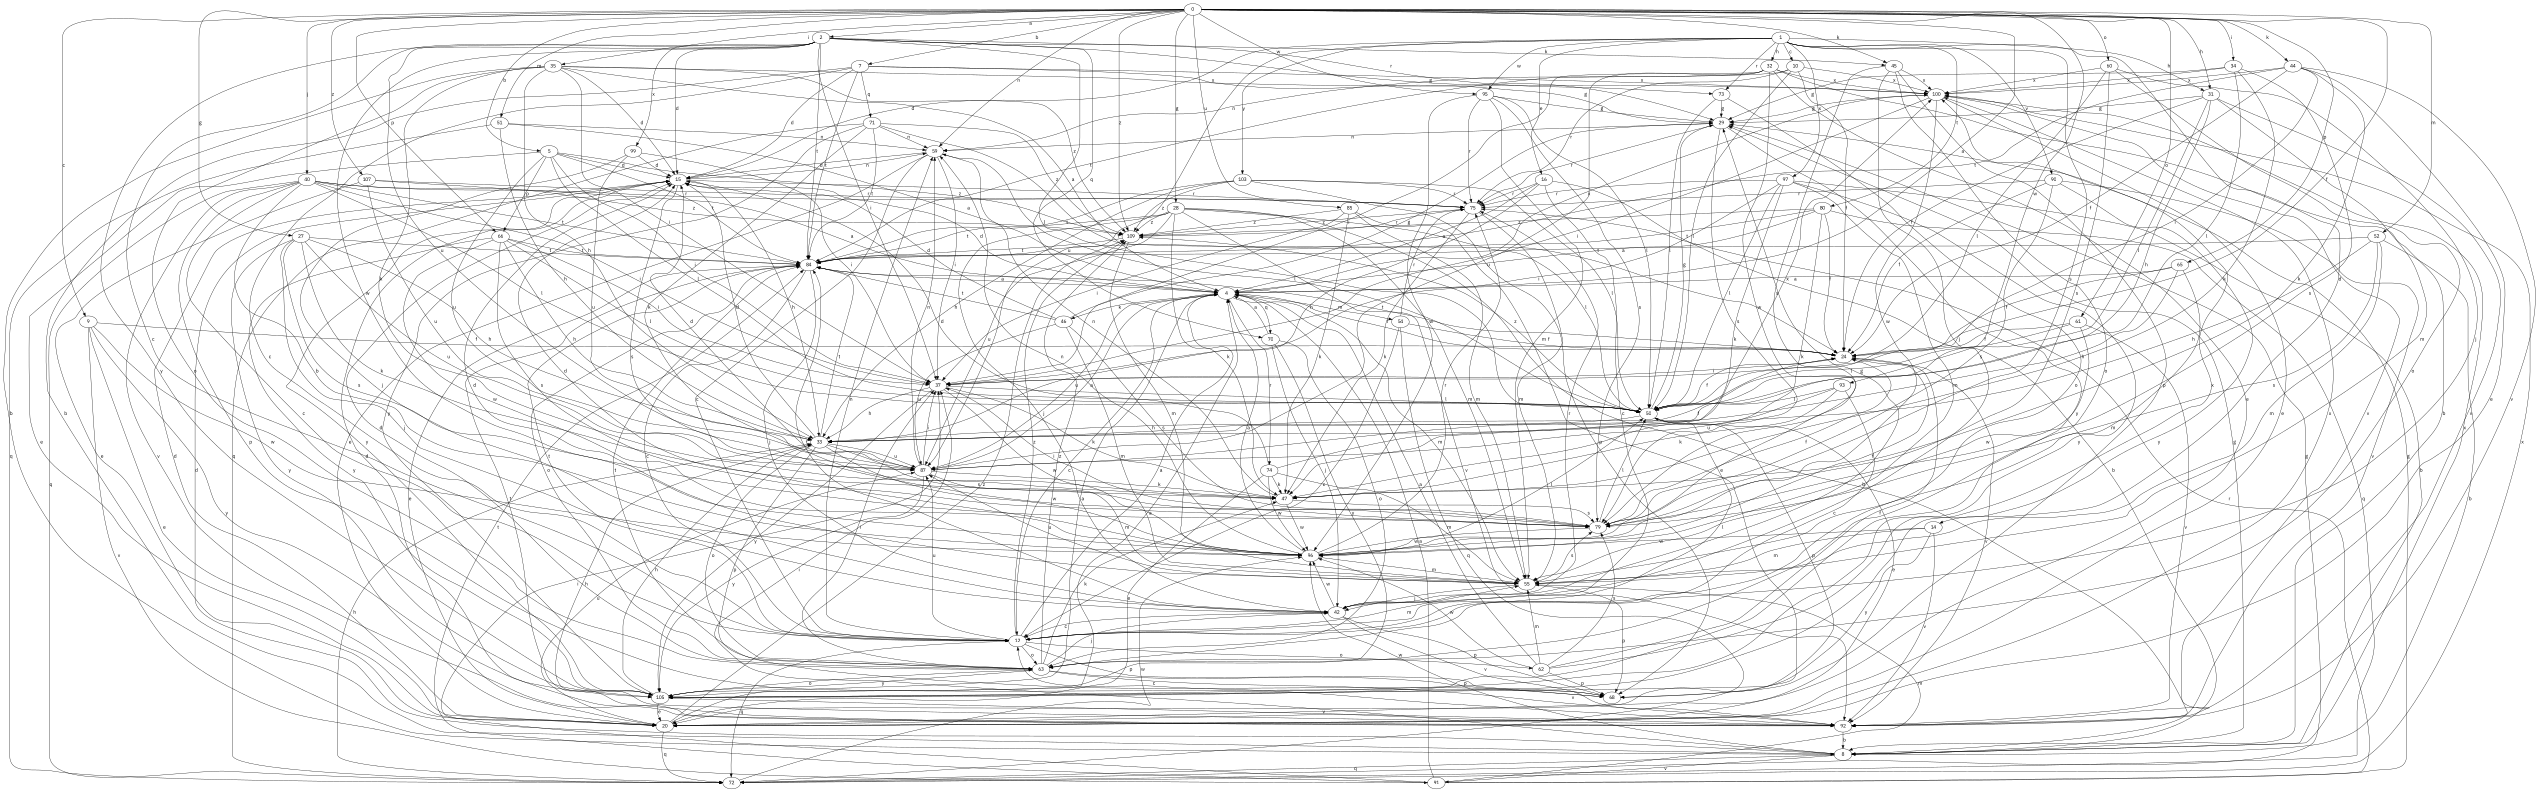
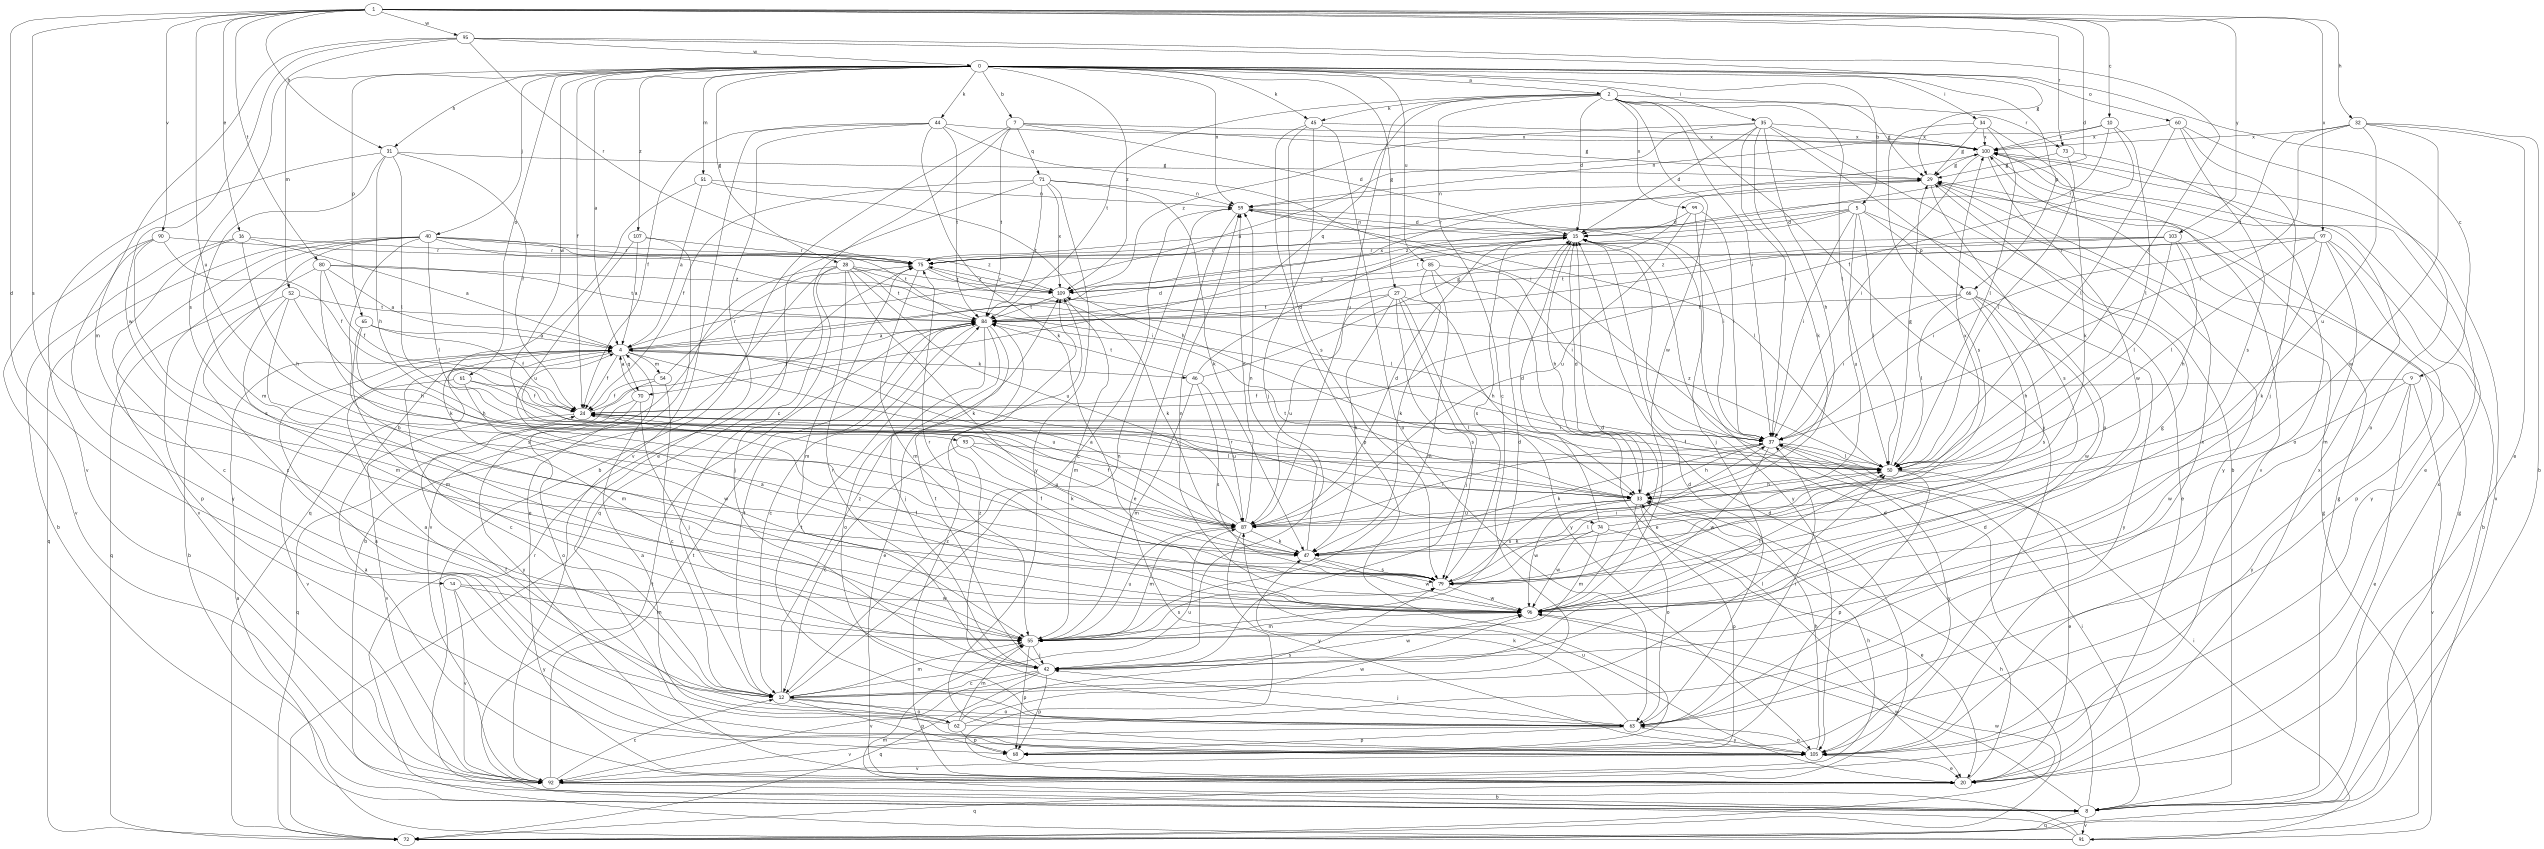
edge "0" -> "95": reversed
edge "71" -> "109": label "z" -> "x"
edge "12" -> "72": now "42" -> "72"
